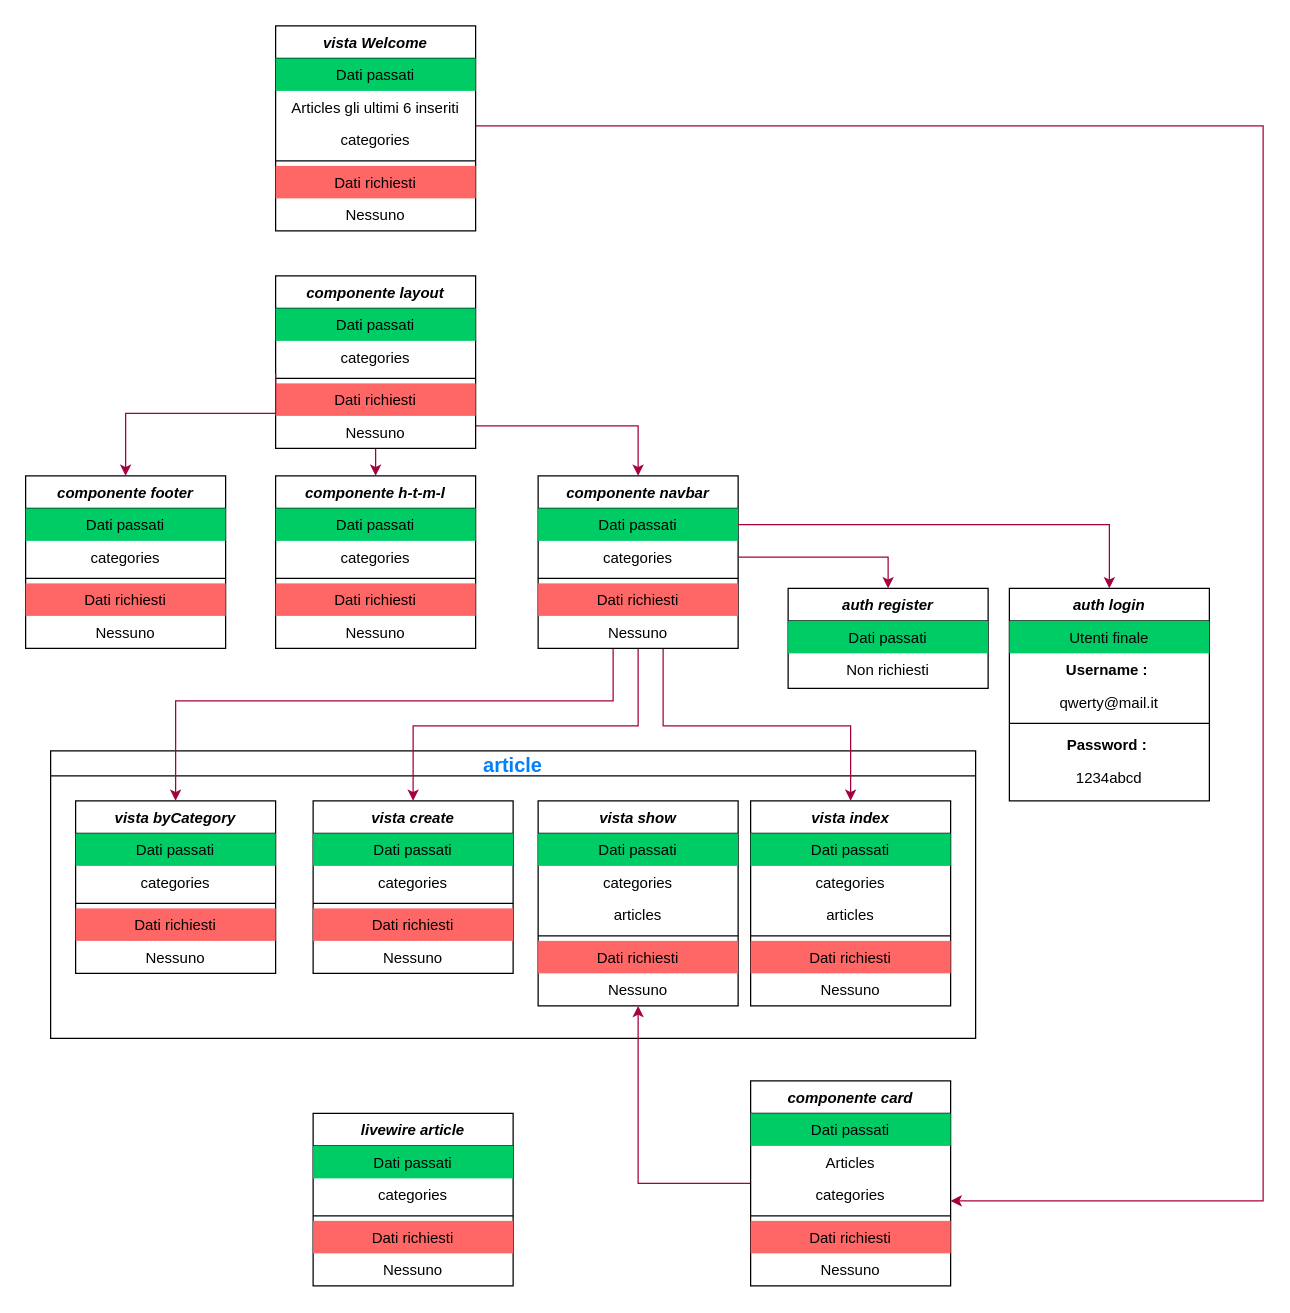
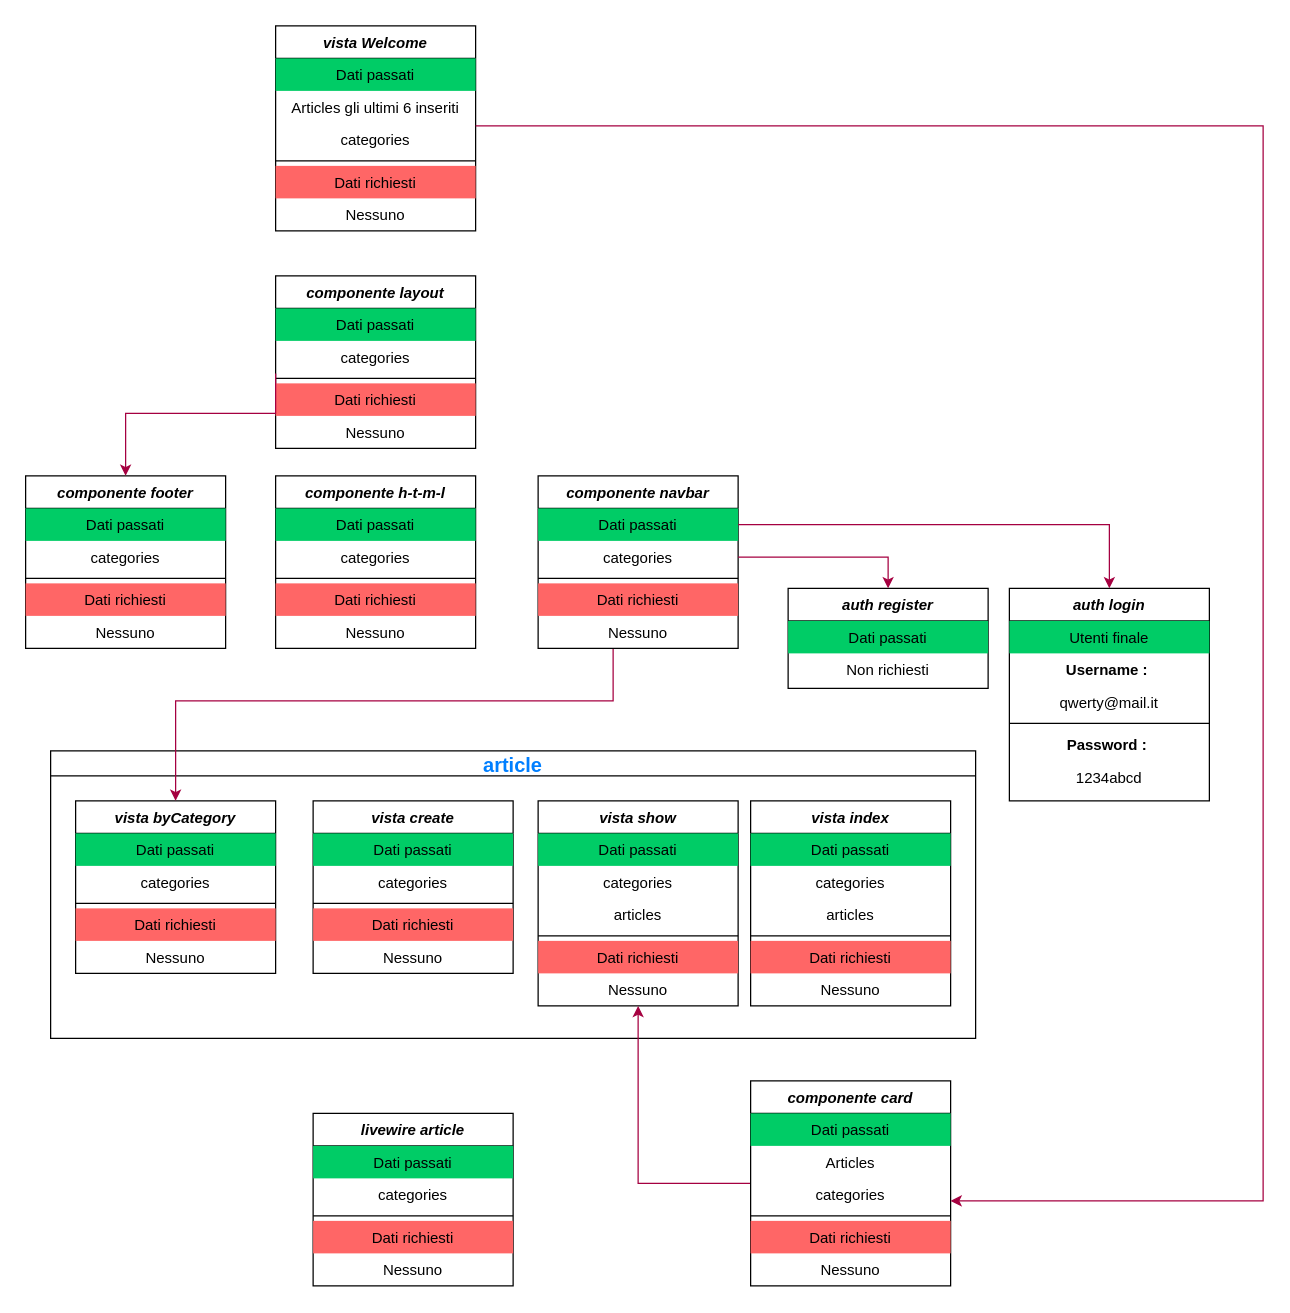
edge "componente layout" -> "componente navbar": removed
edge "componente layout" -> "componente h-t-m-l": removed
edge "componente navbar" -> "vista create": removed
edge "componente navbar" -> "vista index": removed
